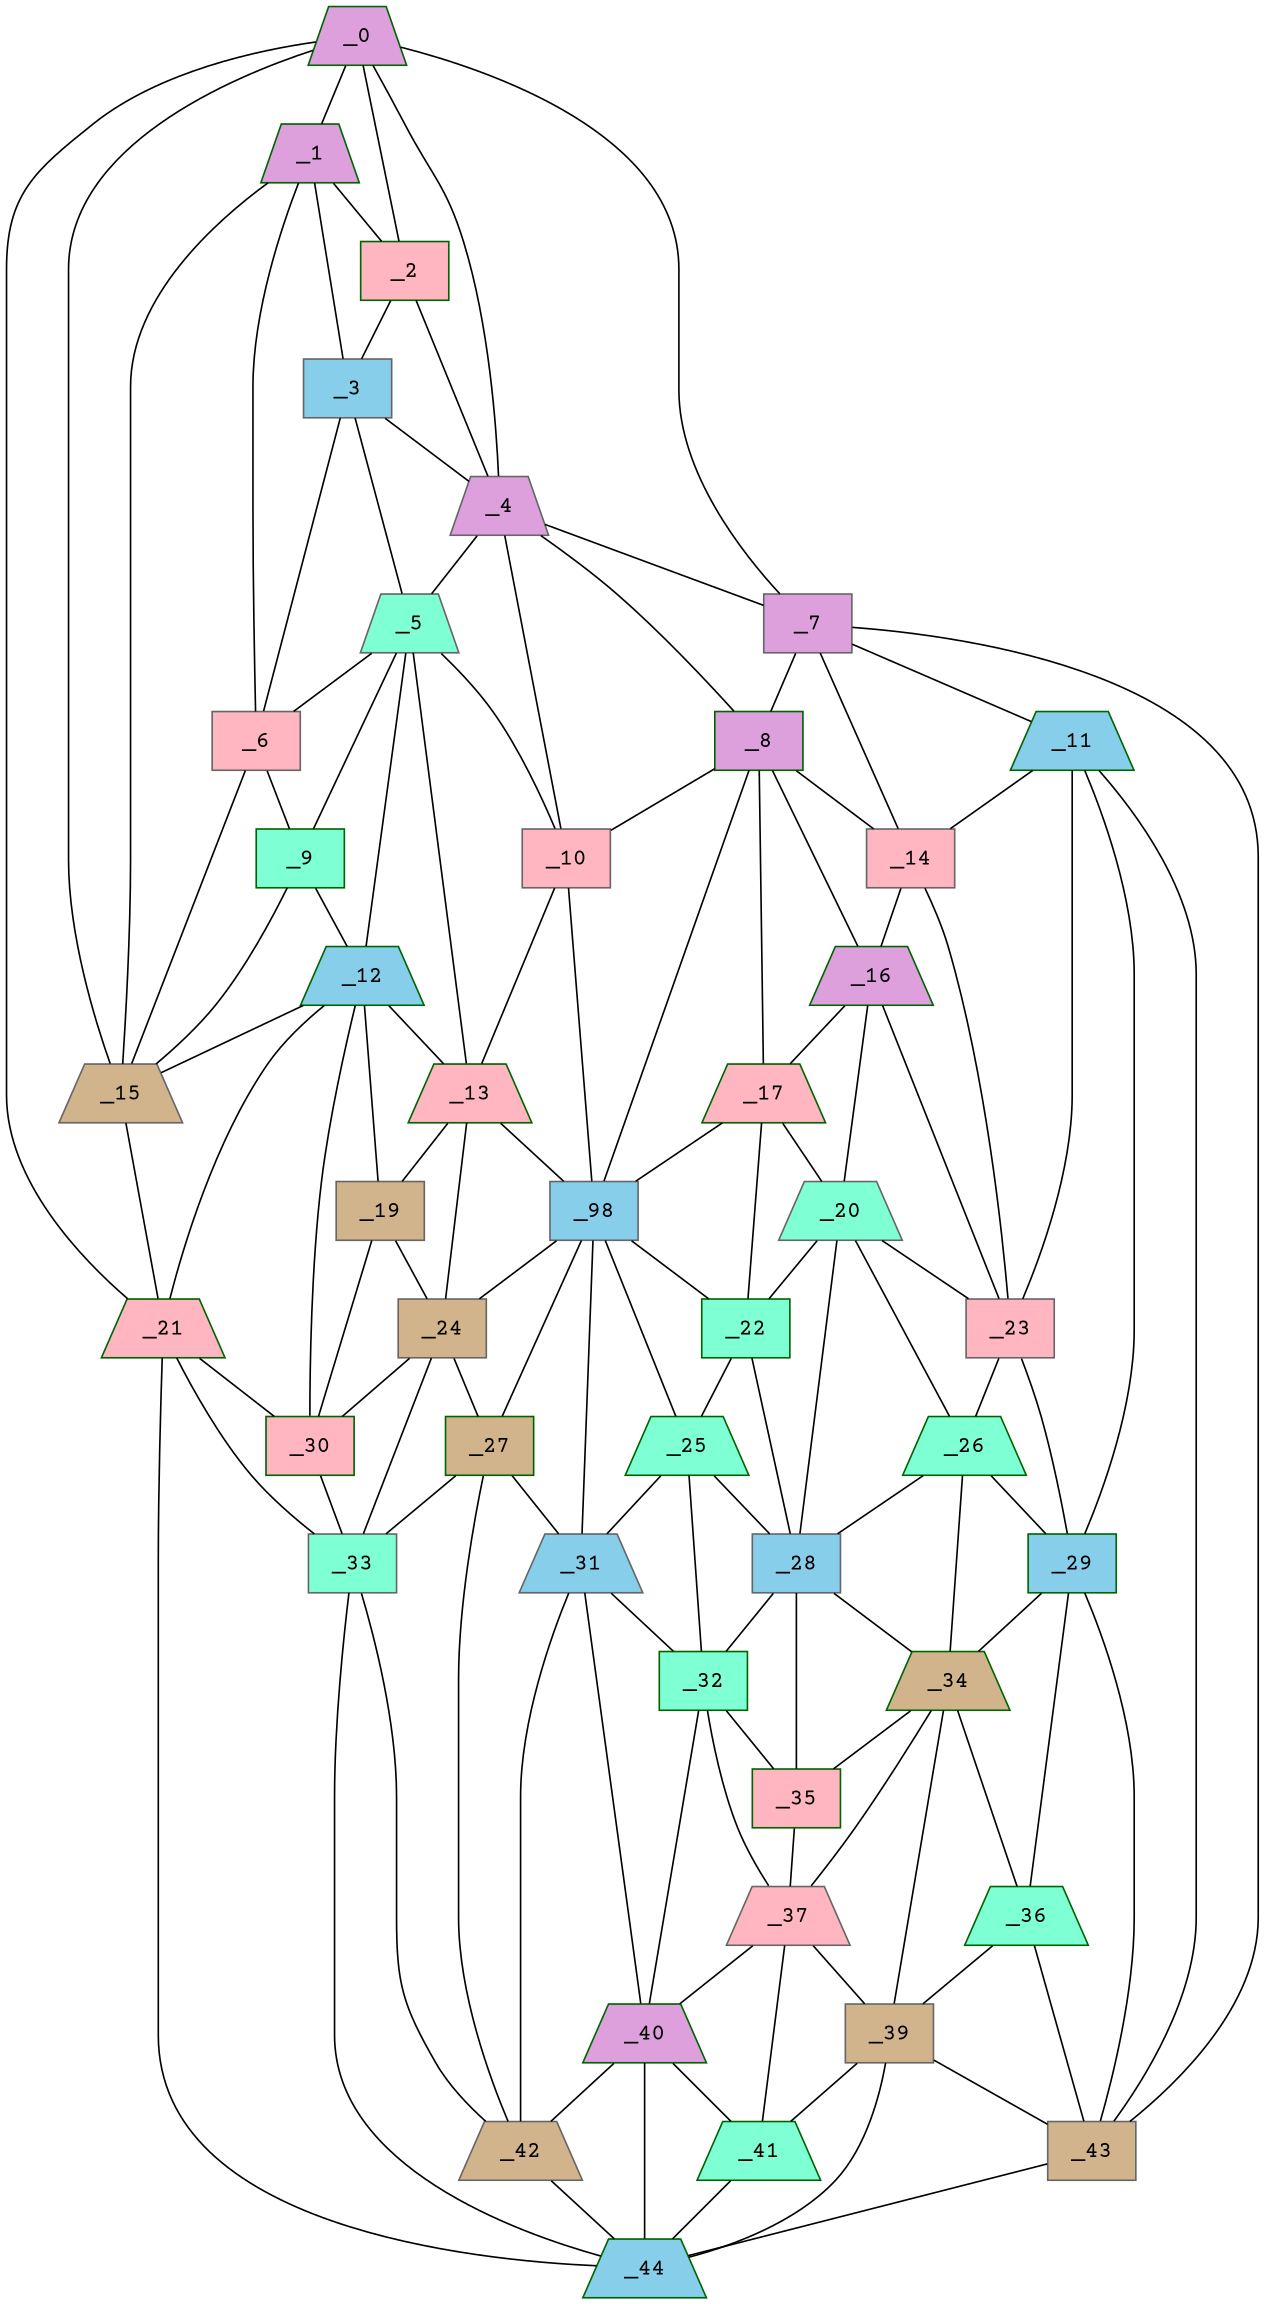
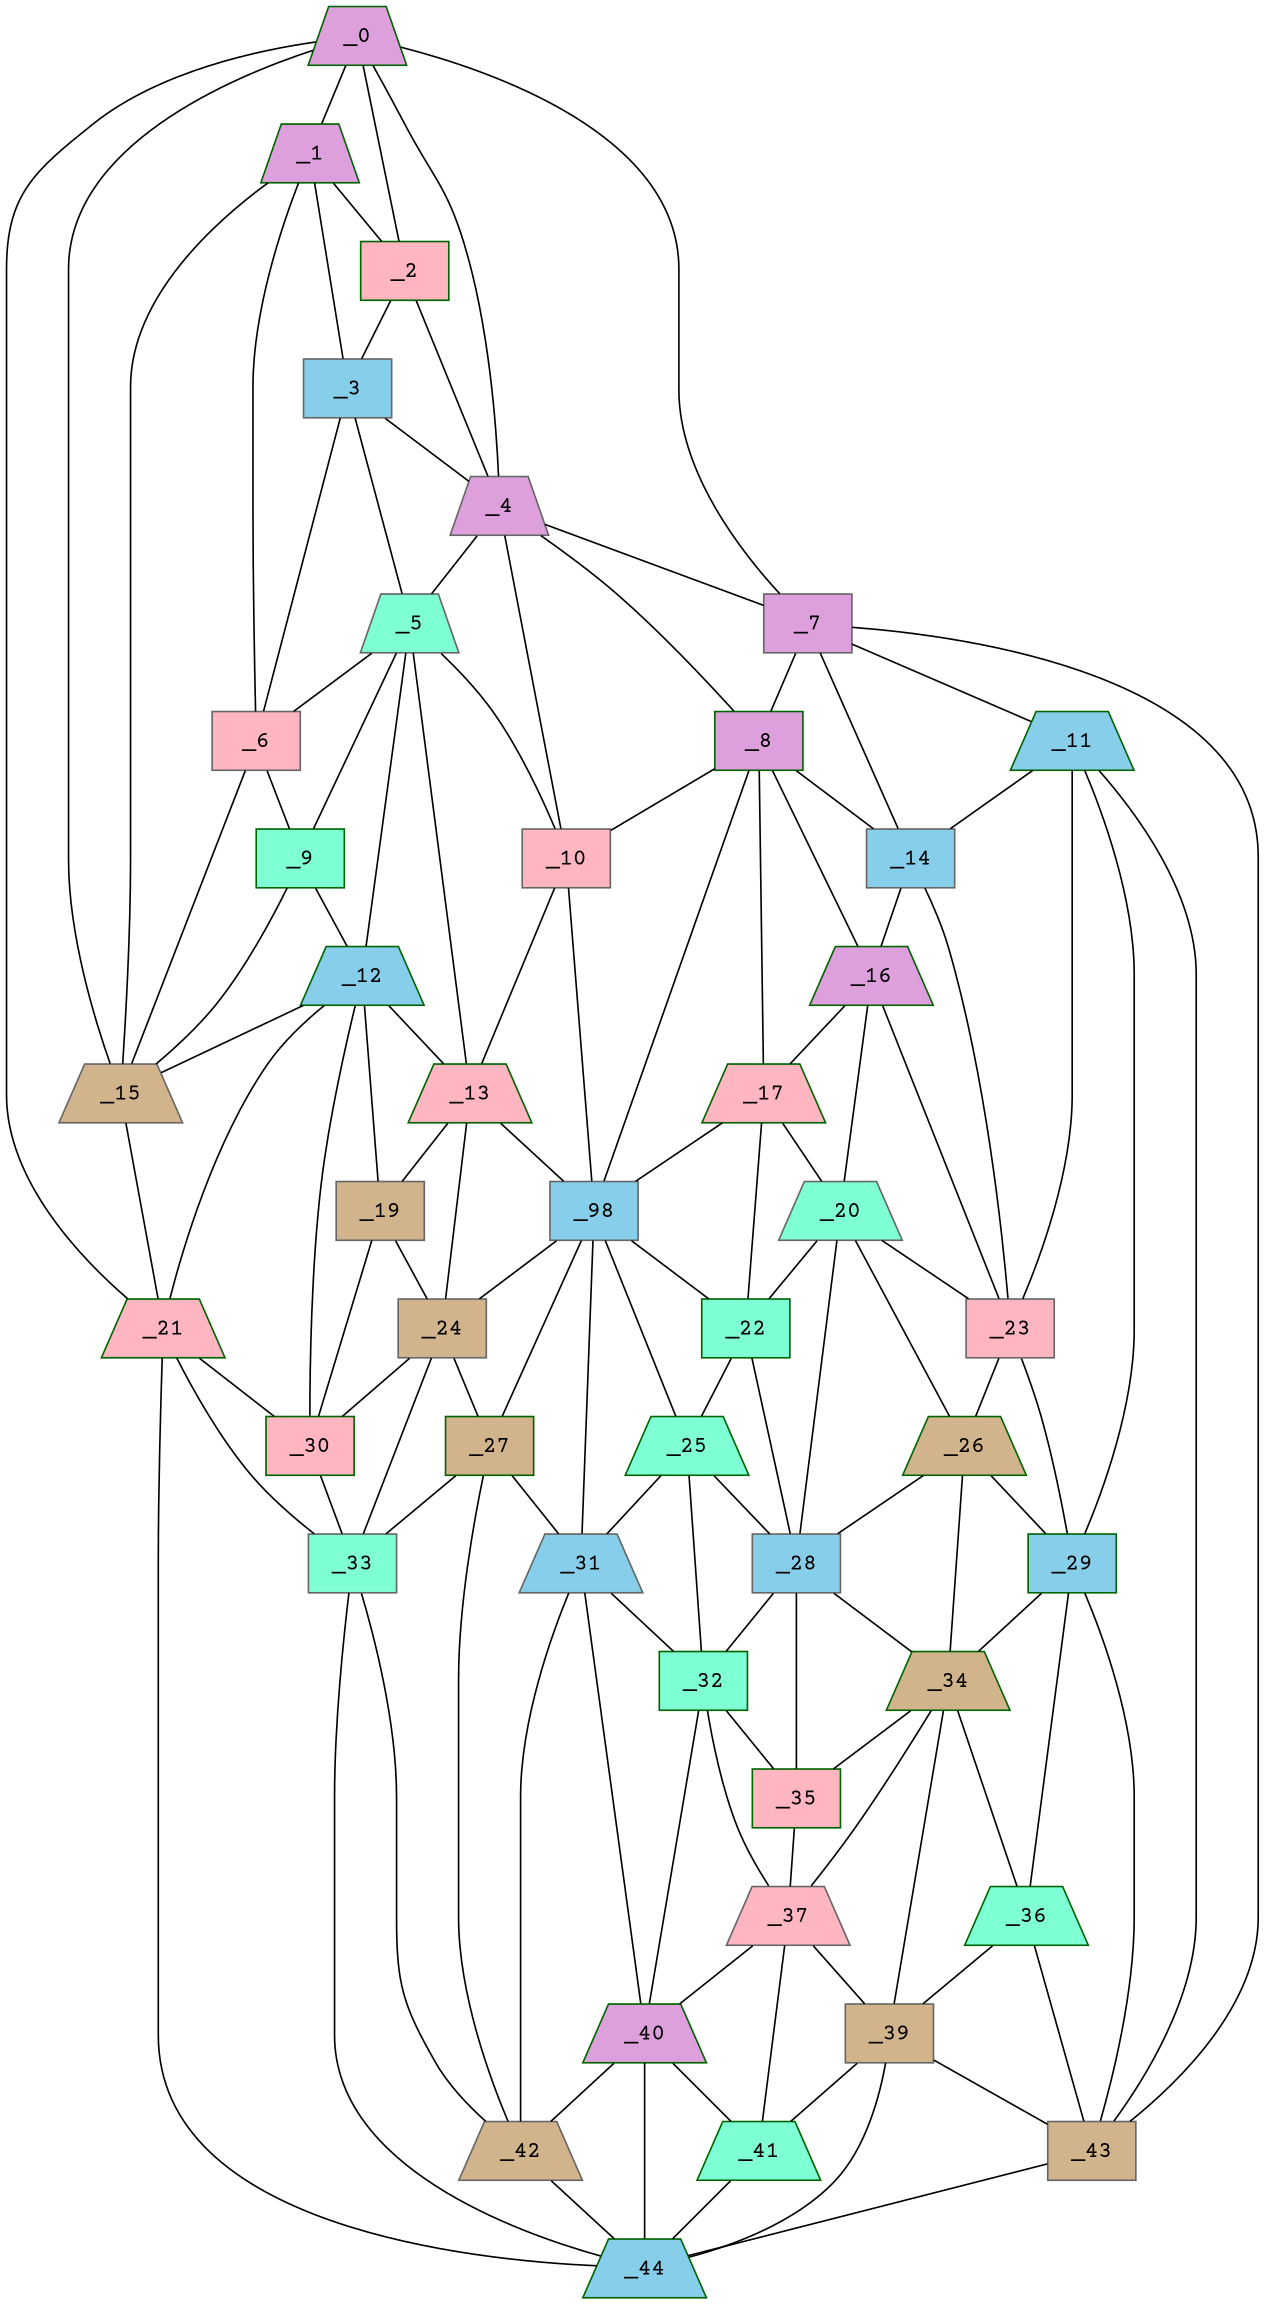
node "_14": fillcolor lightpink -> skyblue
node "_26": fillcolor aquamarine -> tan
